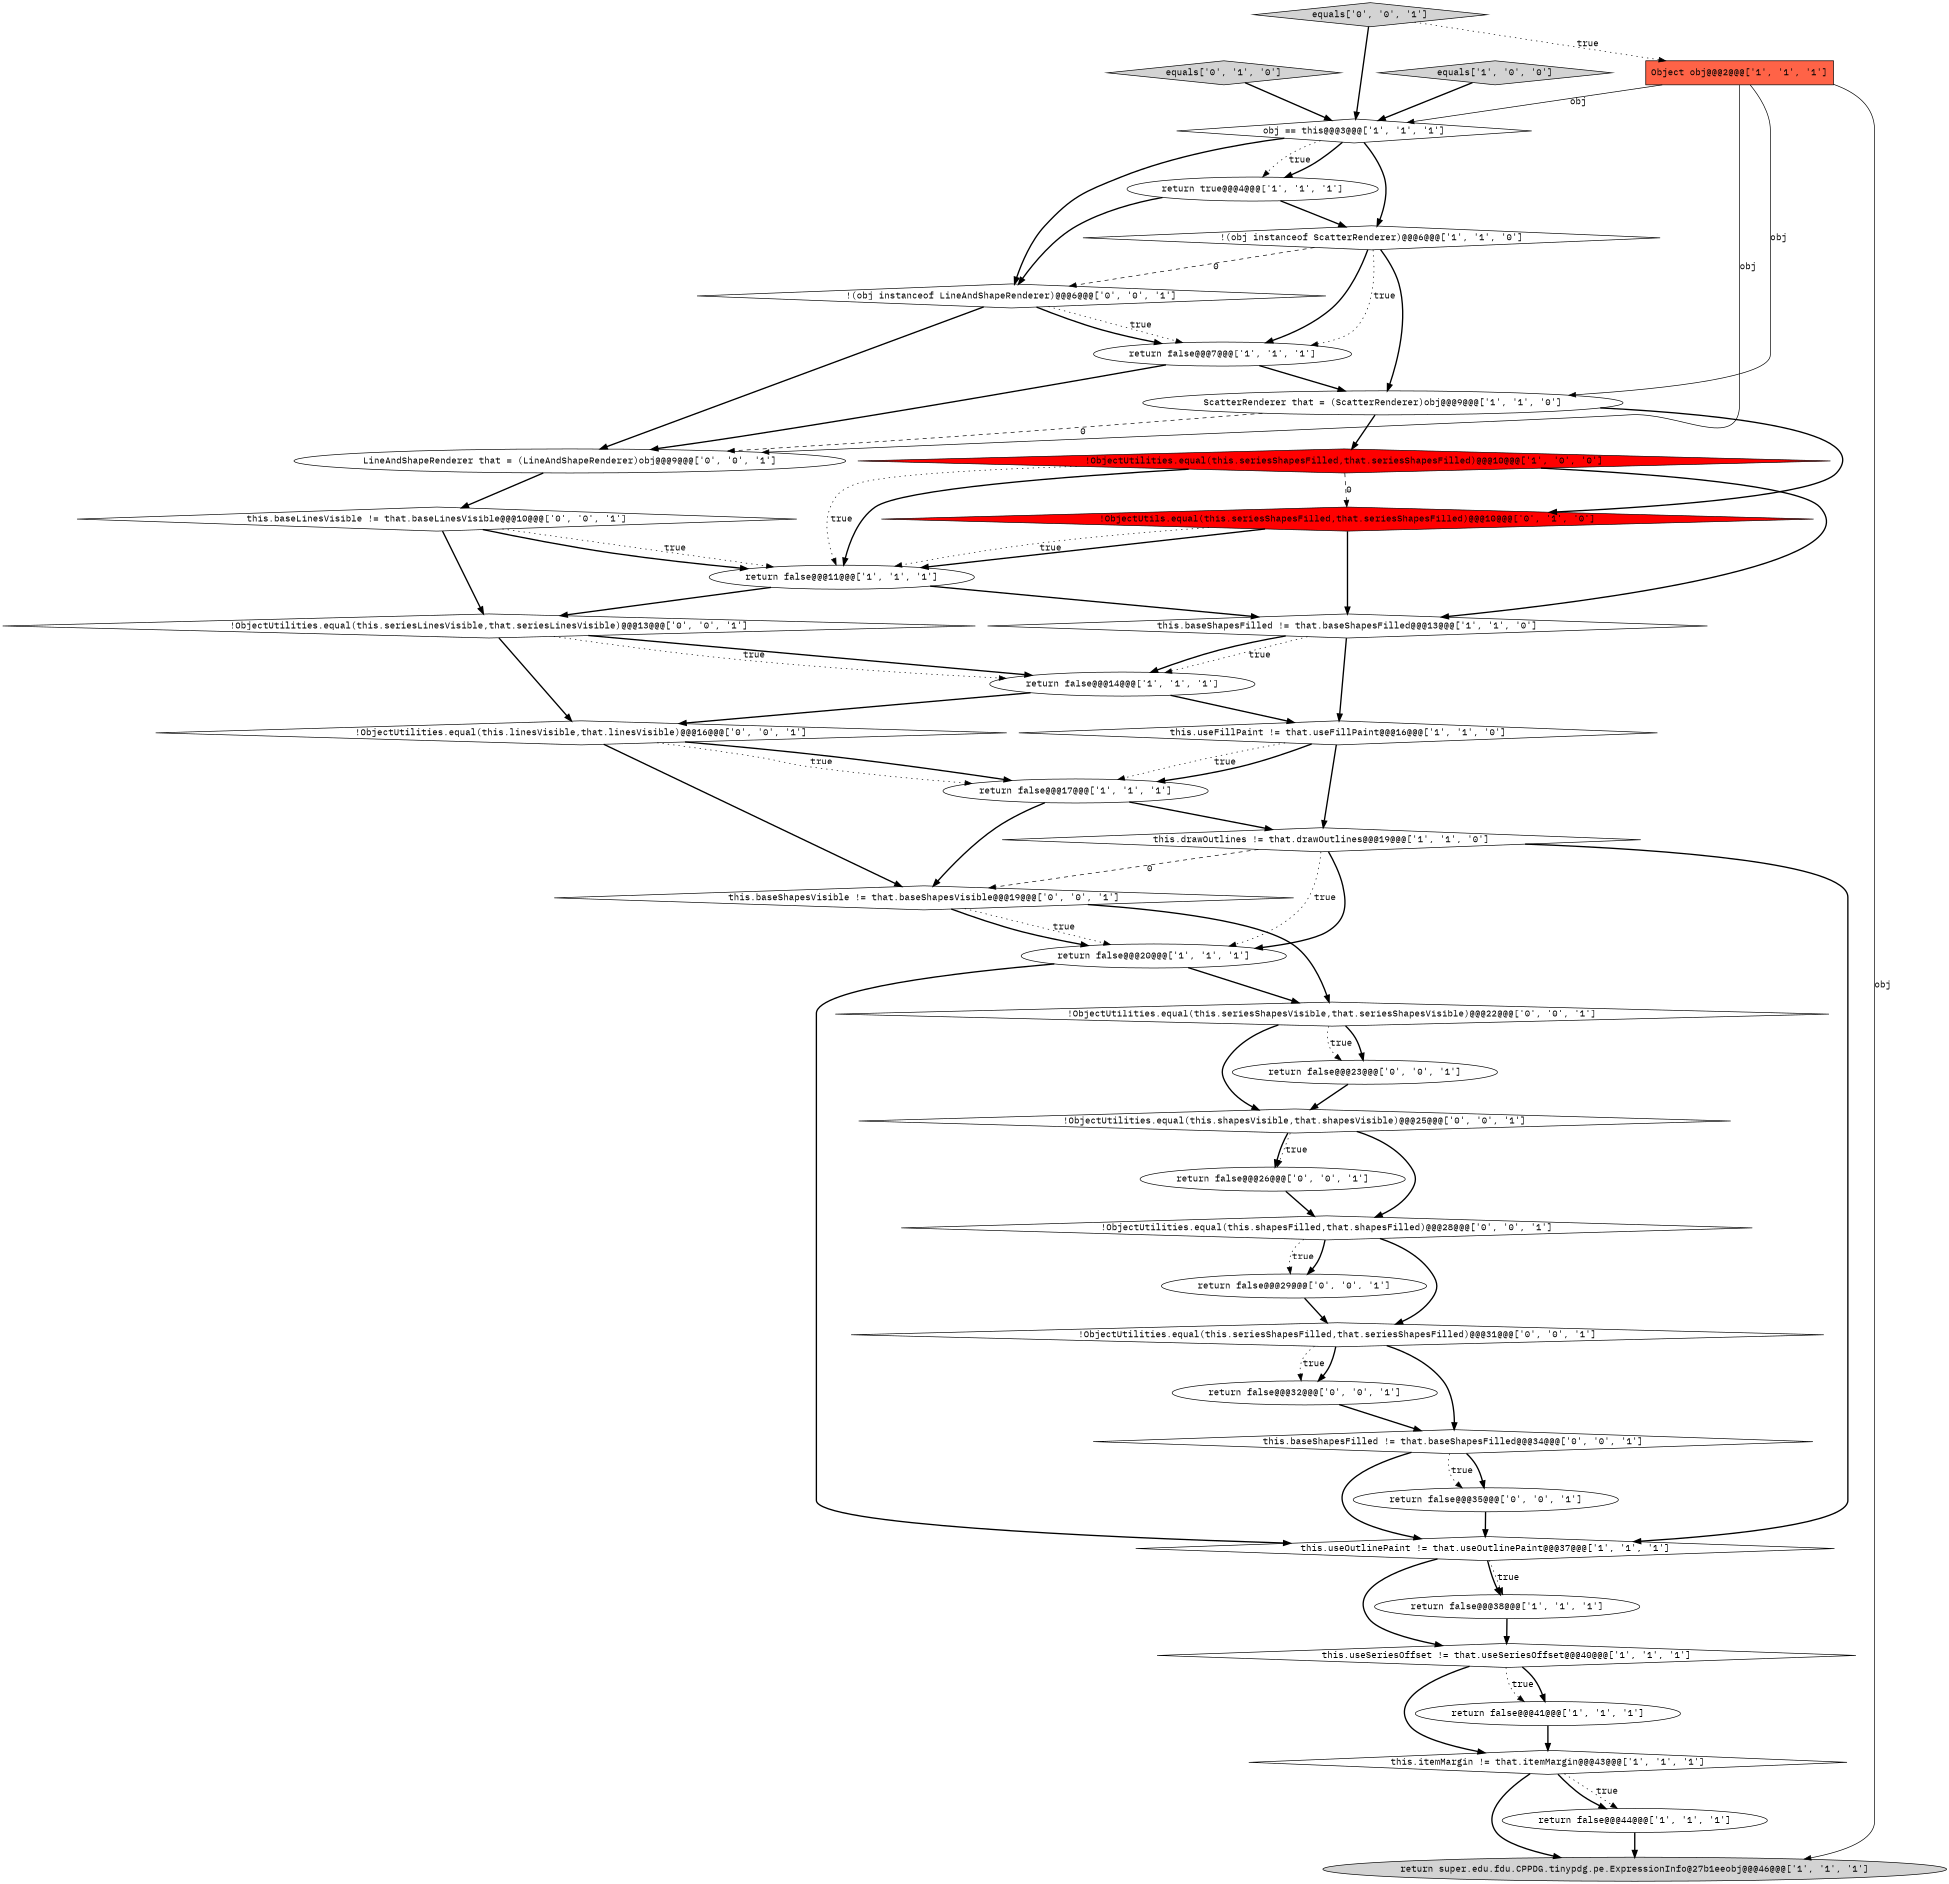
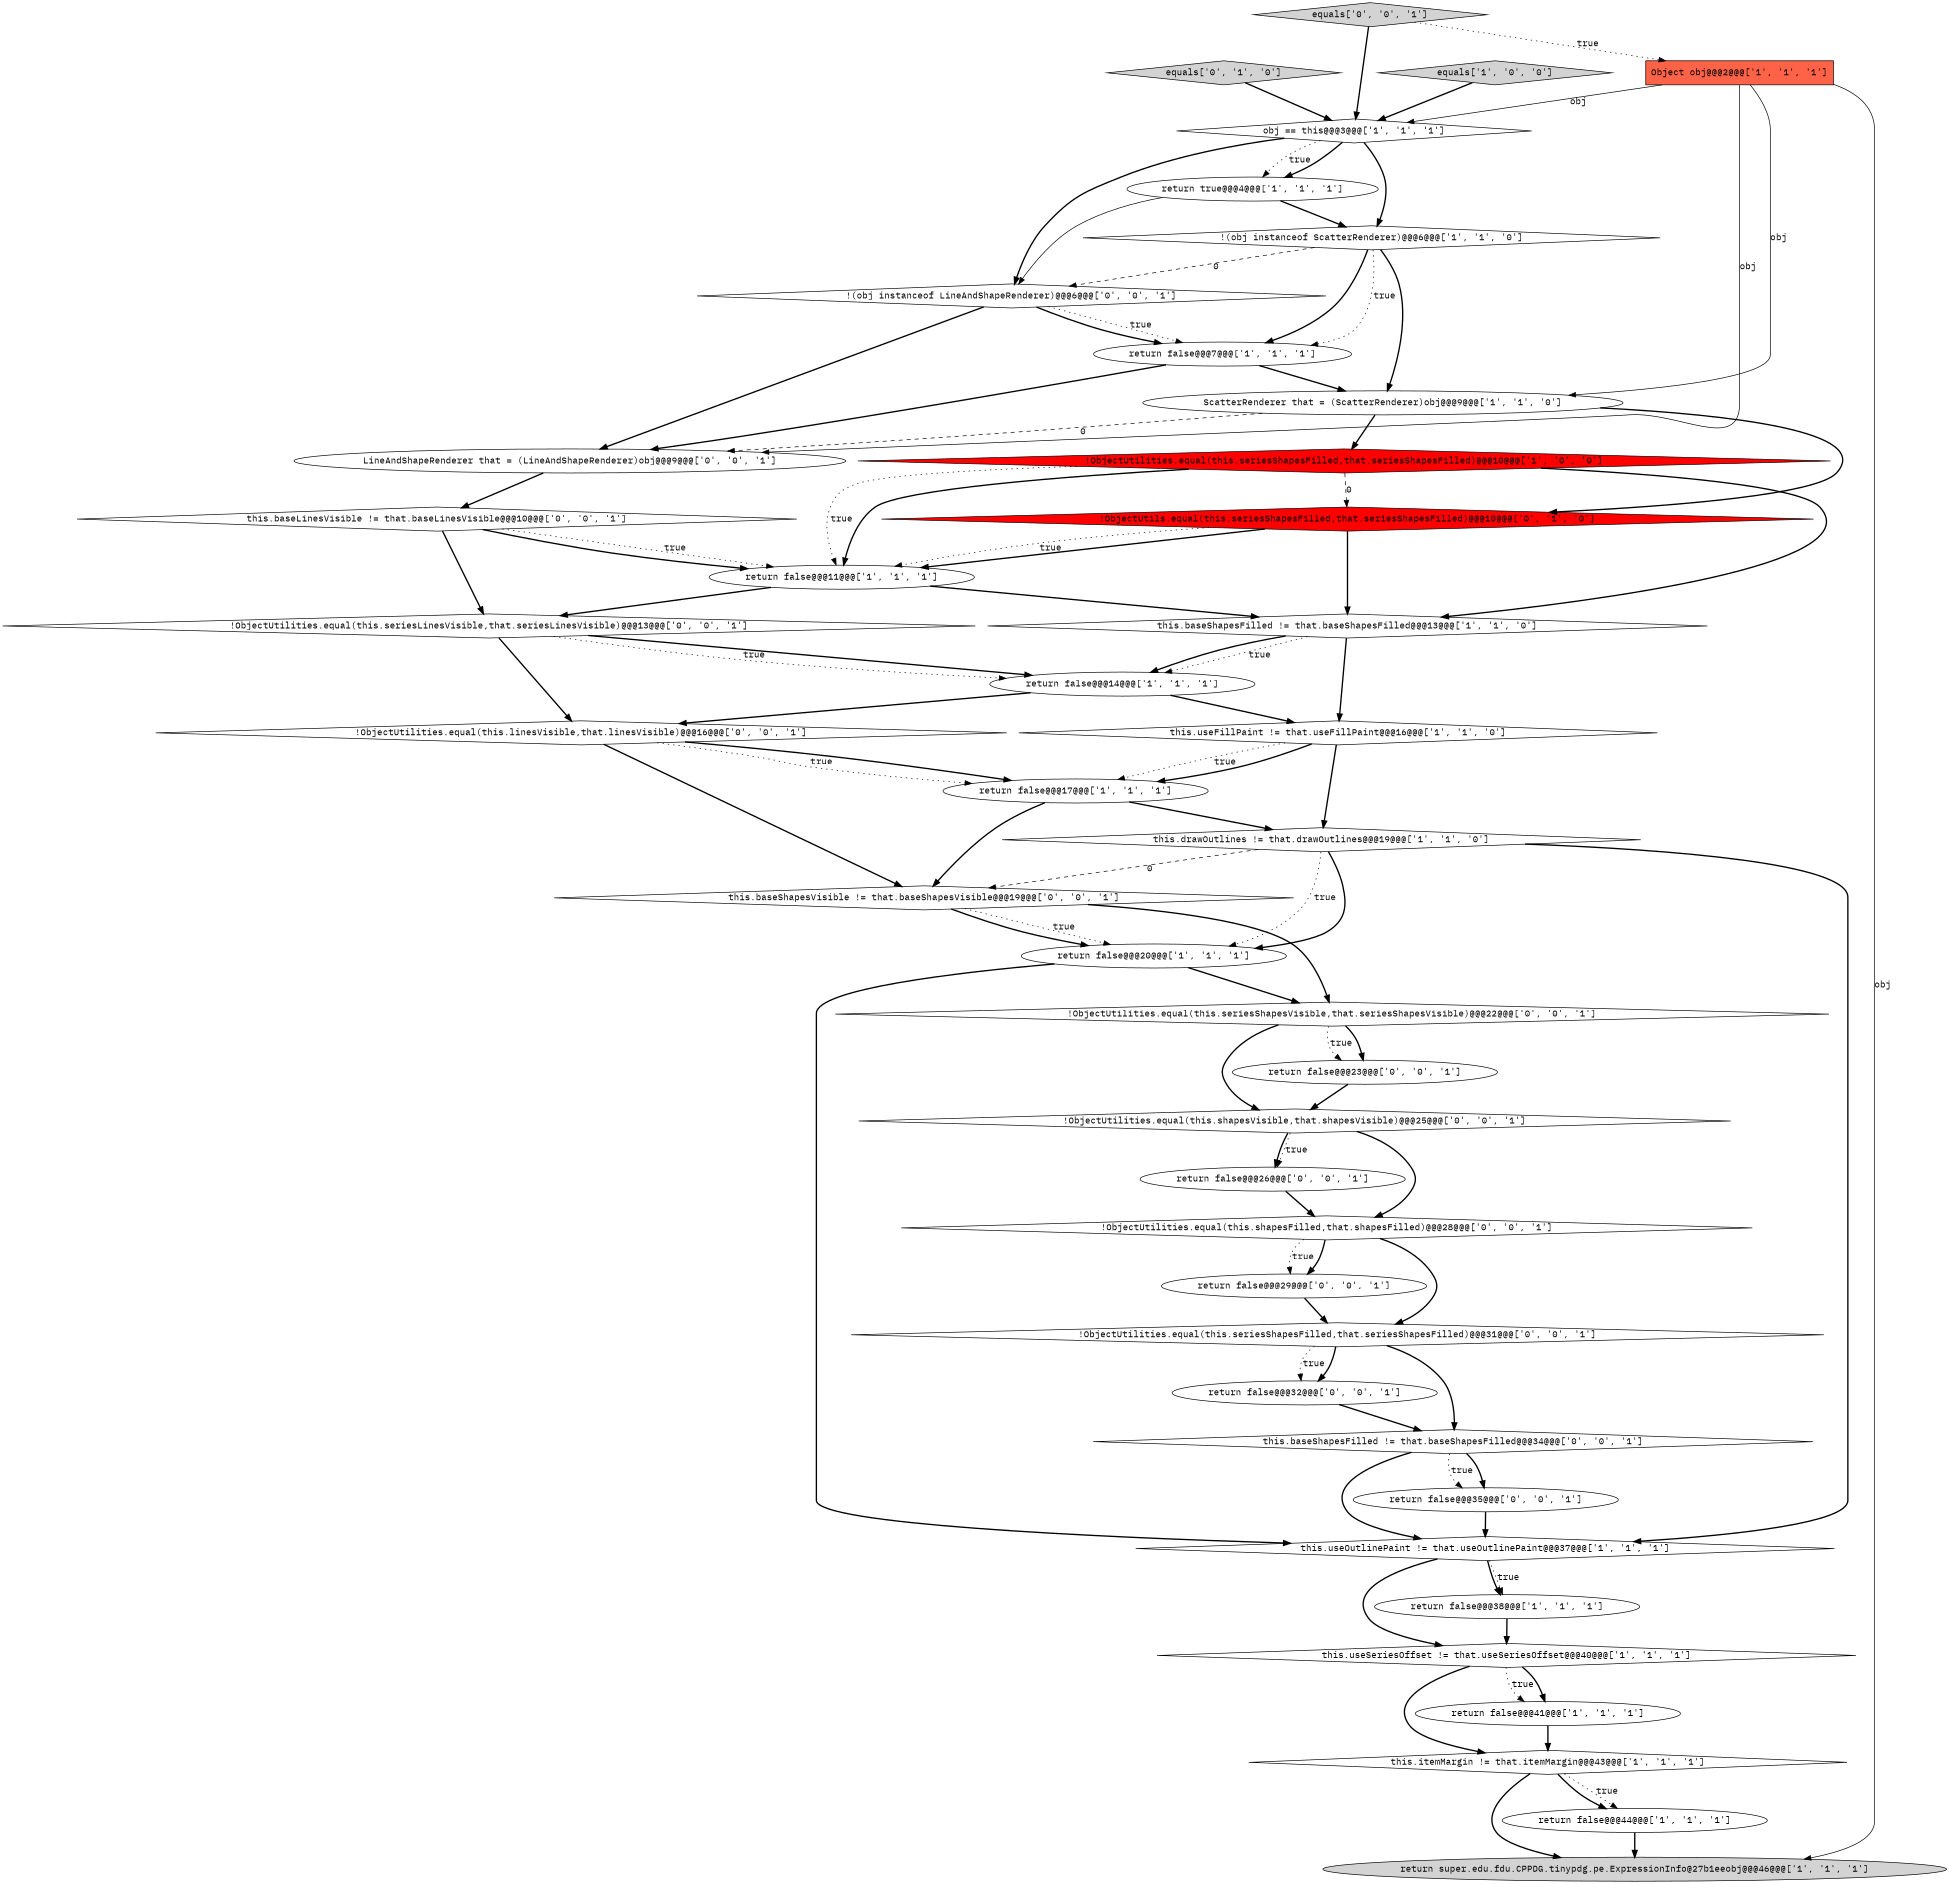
edge "return true@@@4@@@['1', '1', '1']" -> "!(obj instanceof LineAndShapeRenderer)@@@6@@@['0', '0', '1']": style bold -> solid
